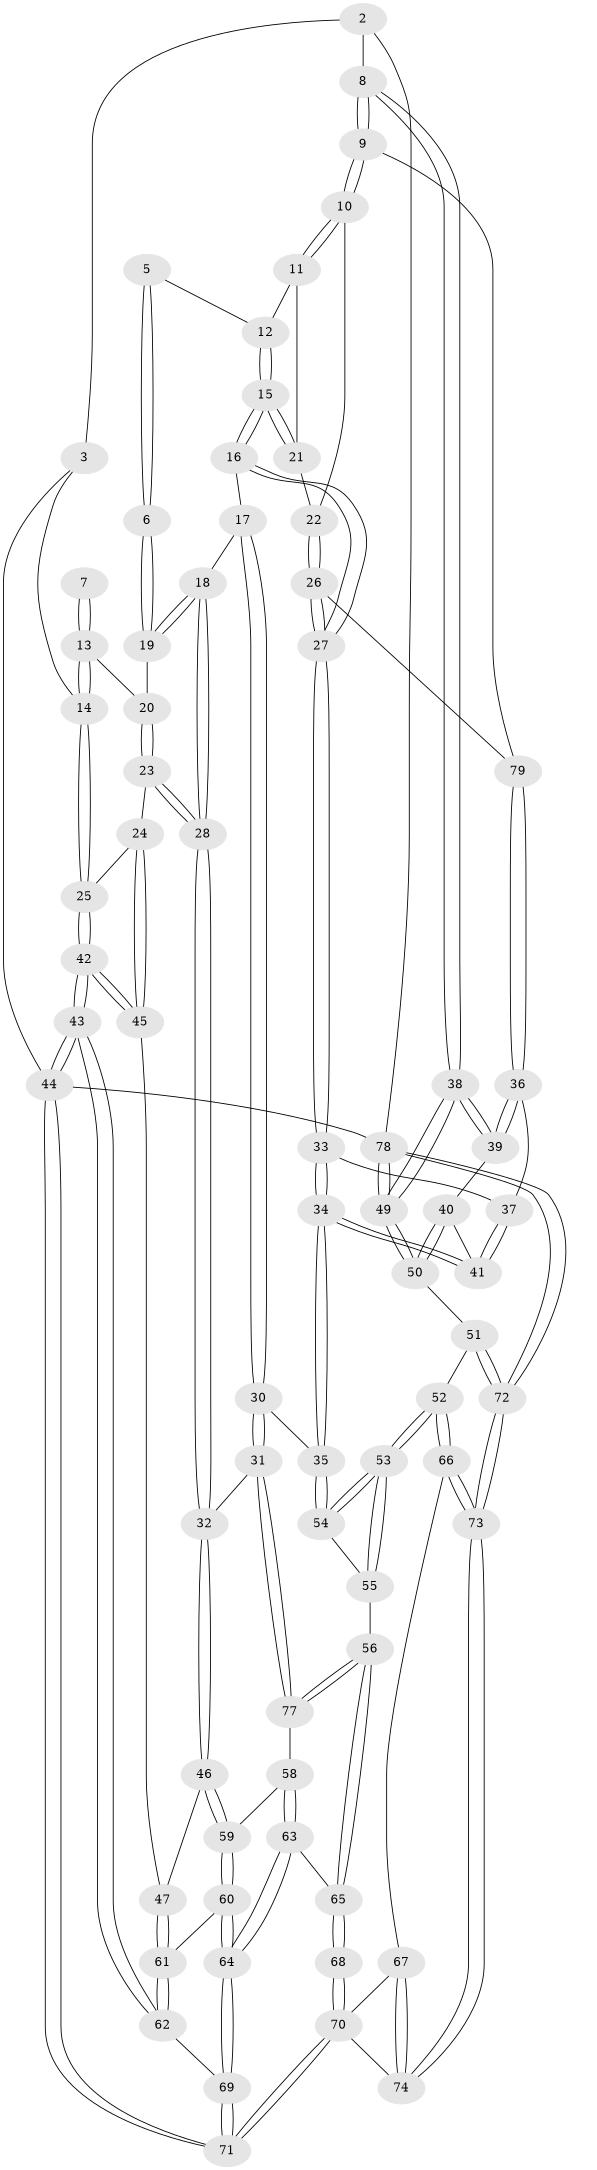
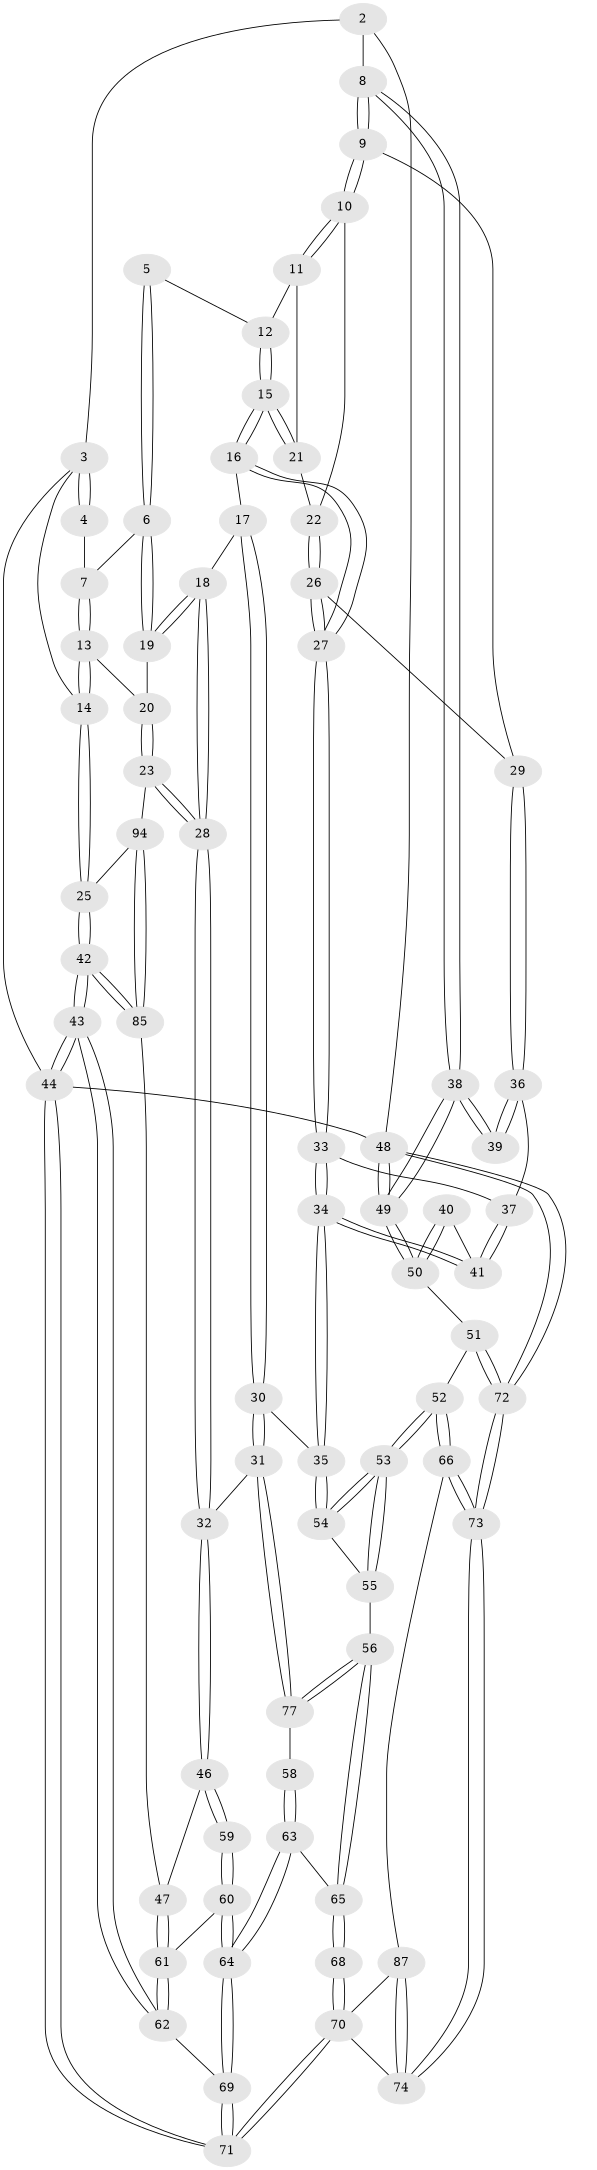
node "4": added
edge "6" -- "7": added
node "79": label "79" -> "29"
node "24": label "24" -> "94"
node "45": label "45" -> "85"
node "78": label "78" -> "48"
edge "39" -- "40": removed
edge "58" -- "59": removed
node "67": label "67" -> "87"
